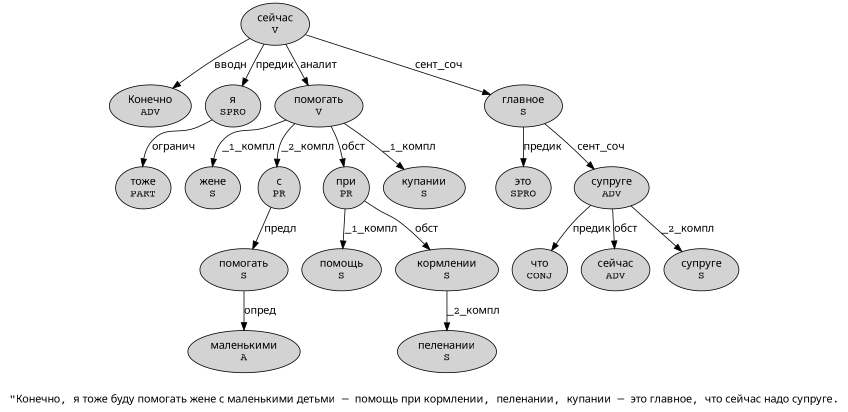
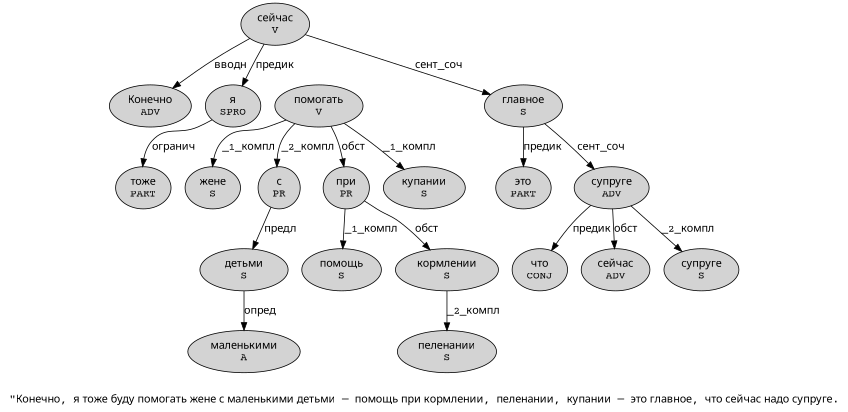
edge "сейчас V" -> "помогать V": removed, label "аналит"
node "это SPRO": label "это SPRO" -> "это PART"
node "помогать S": label "помогать S" -> "детьми S"
